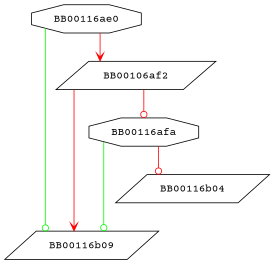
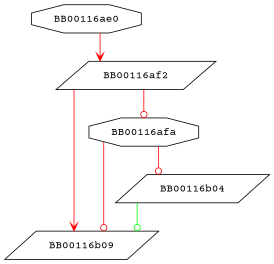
node "BB00106af2": label "BB00106af2" -> "BB00116af2"
edge "BB00116ae0" -> "BB00116b09": now "BB00116b04" -> "BB00116b09"
edge "BB00116afa" -> "BB00116b09": color green -> red
